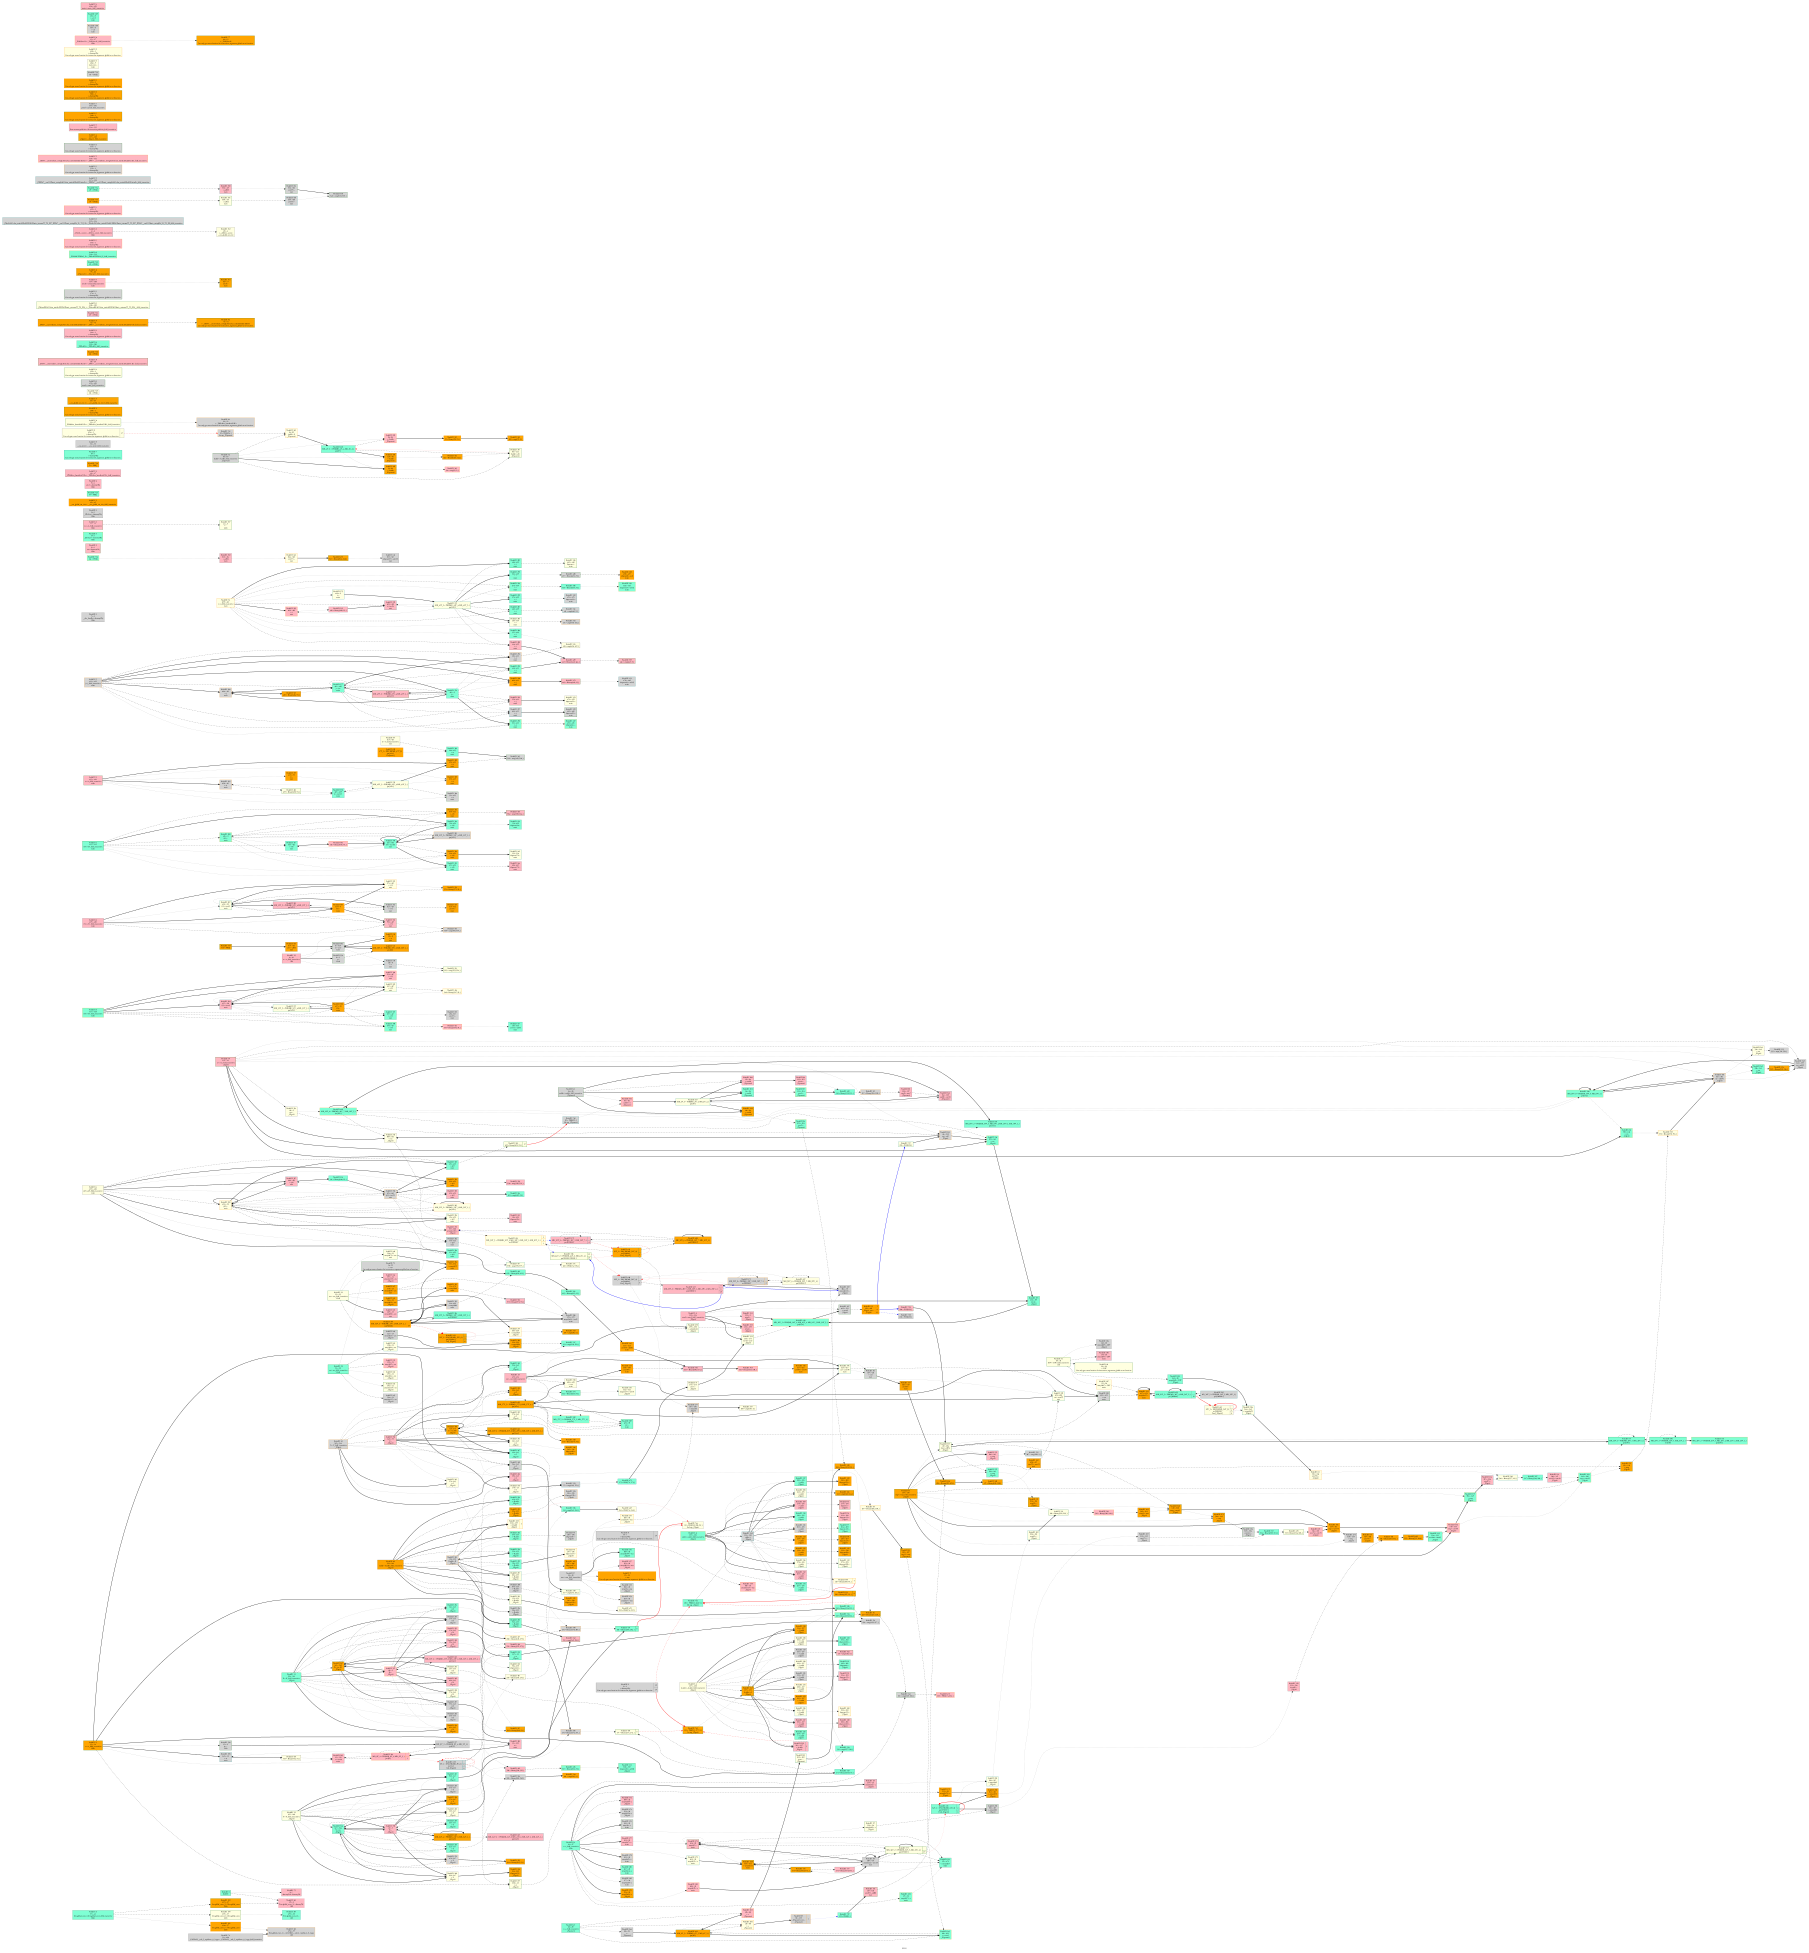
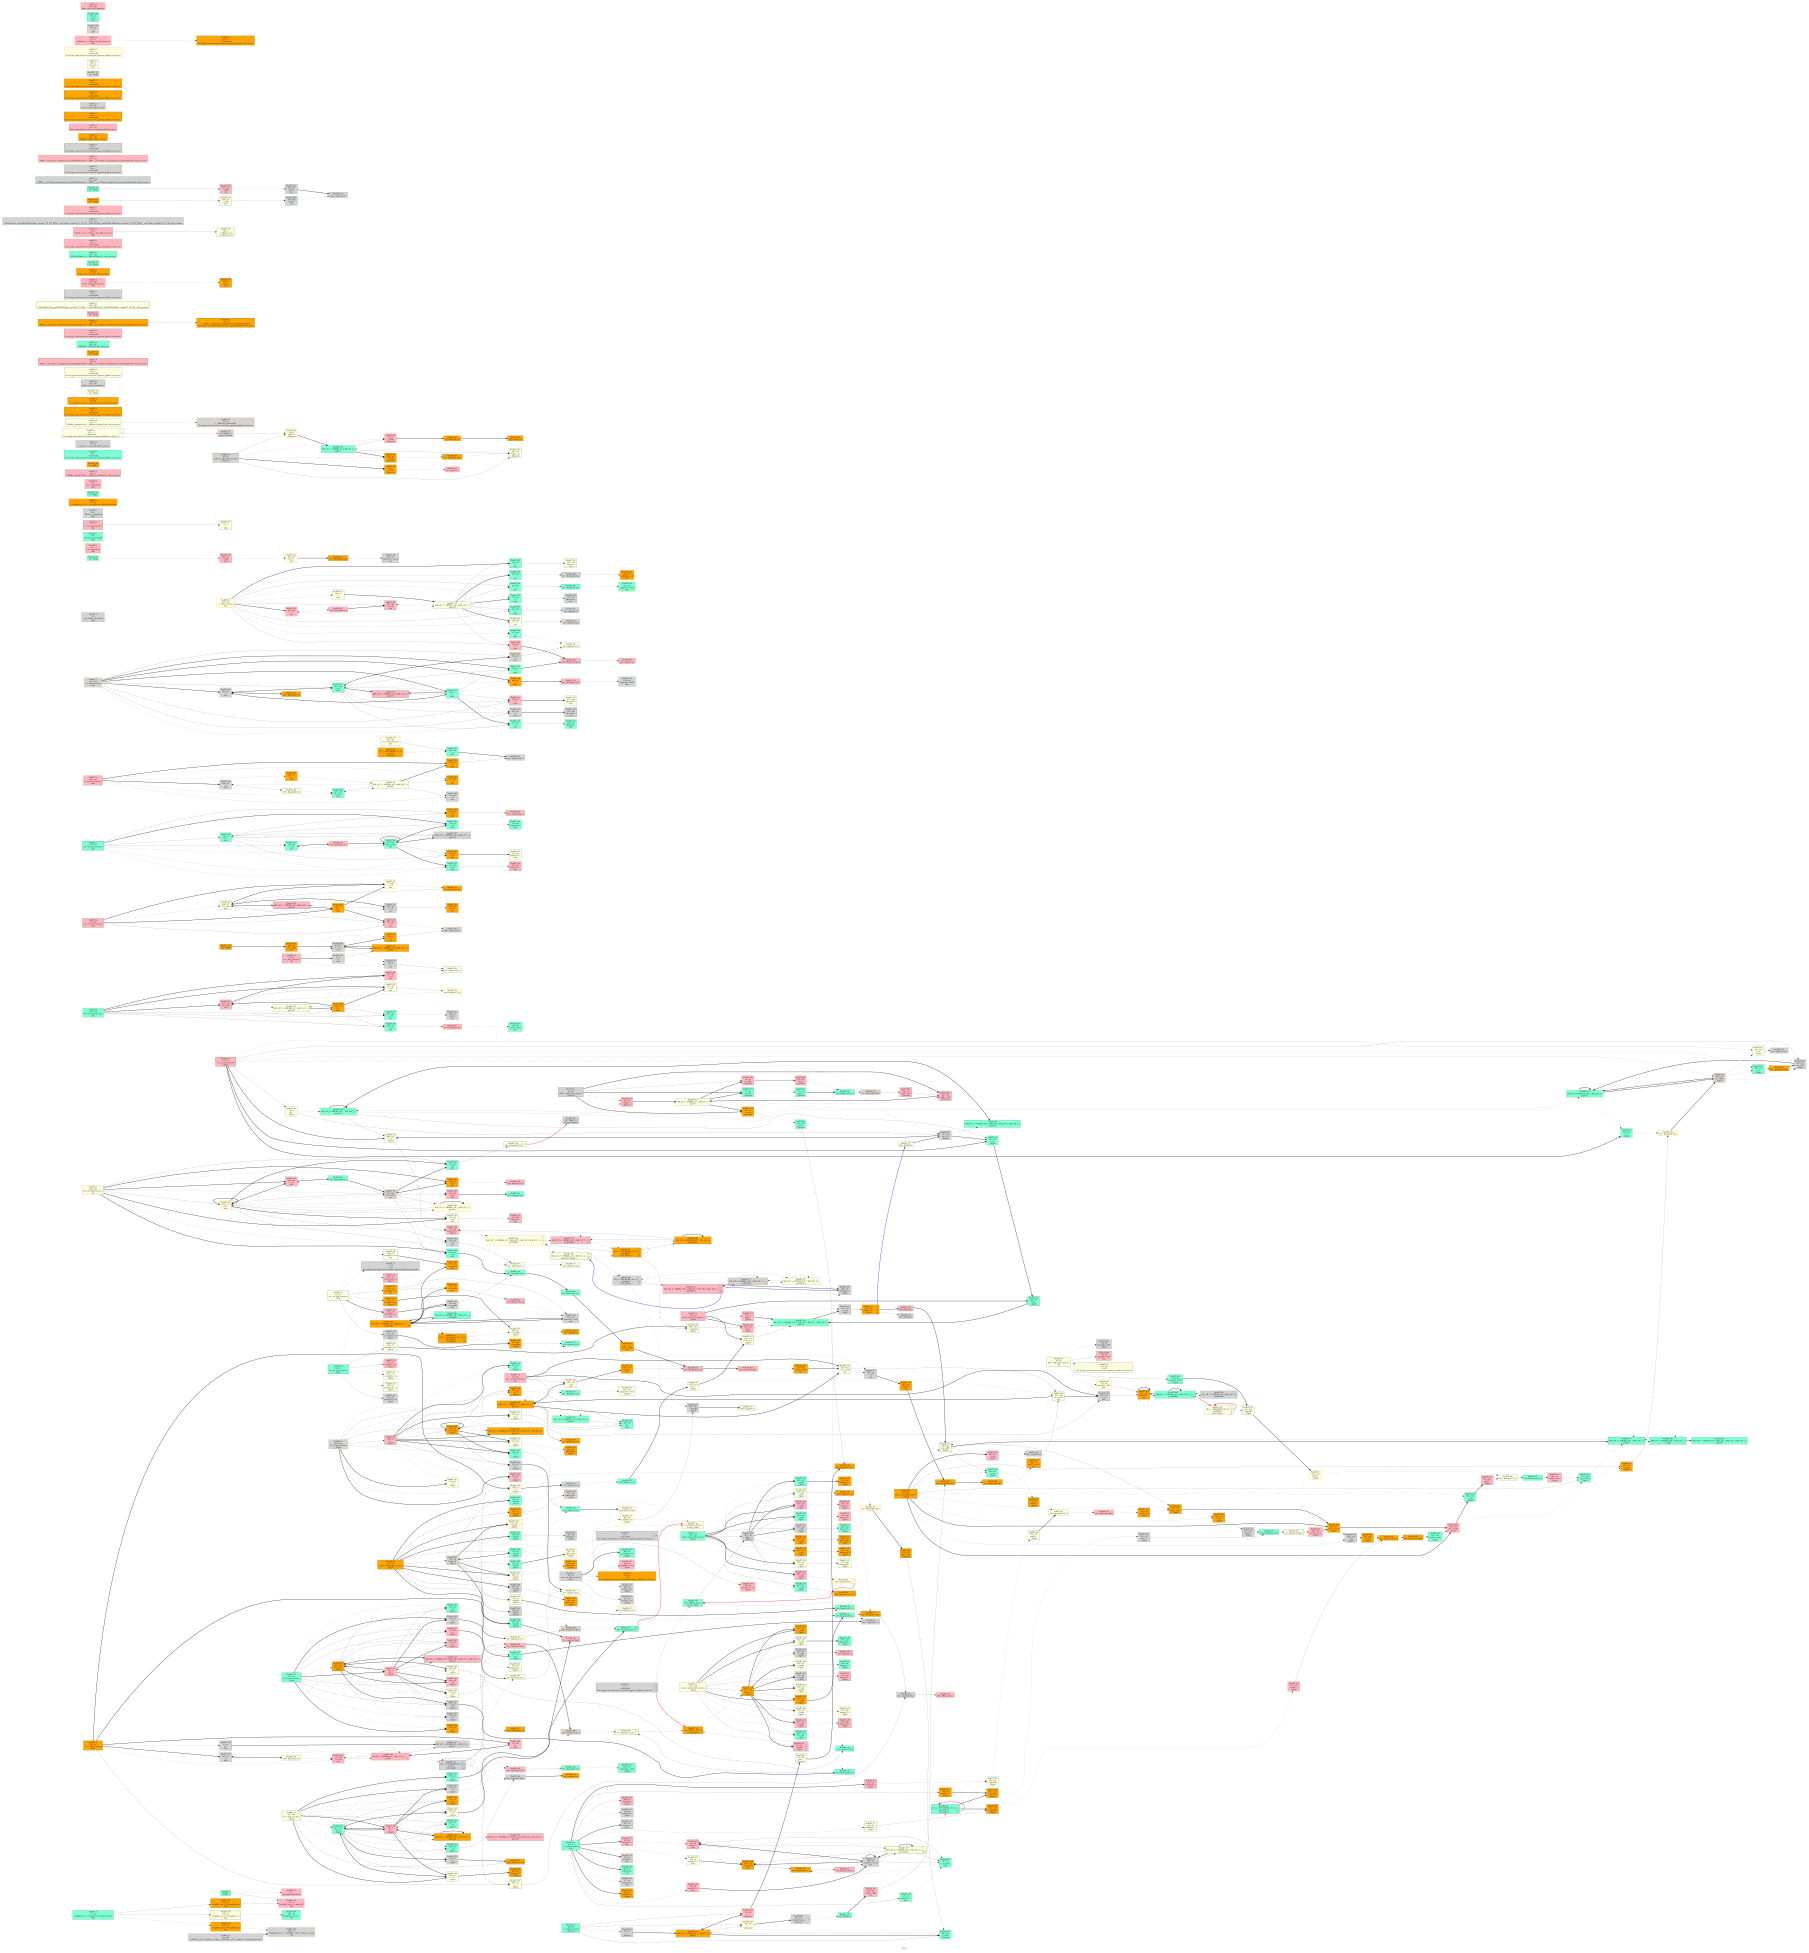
node "NodeID: 283": fillcolor lightgrey -> orange
